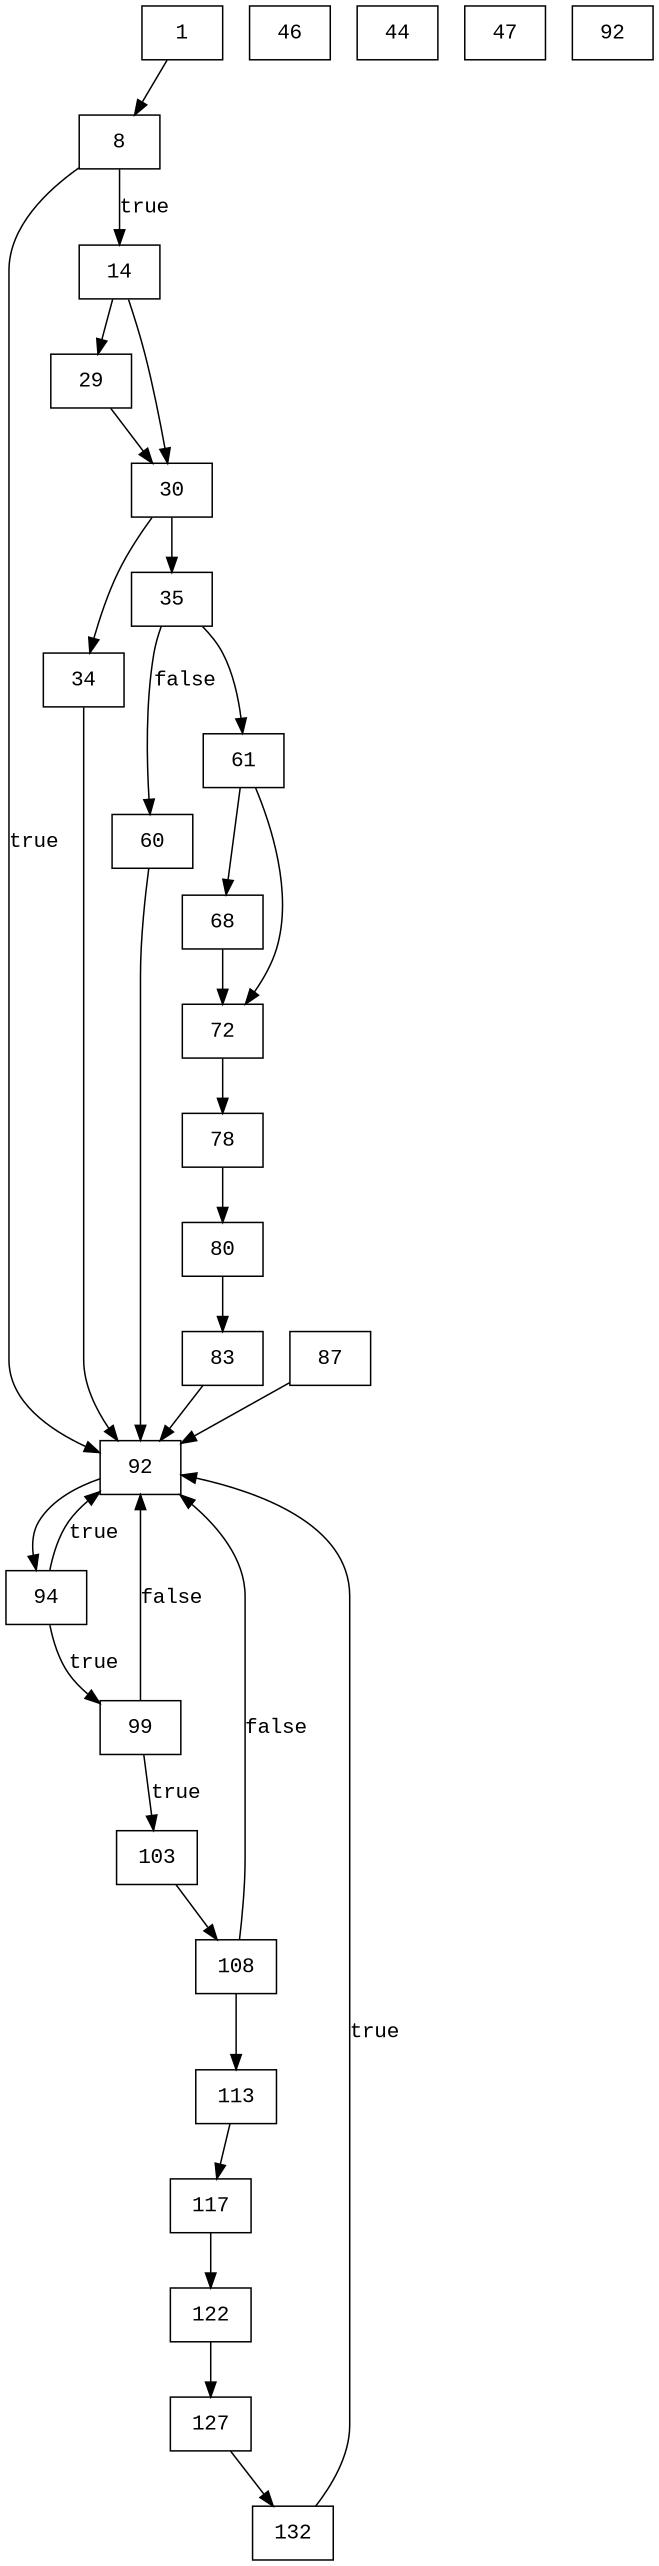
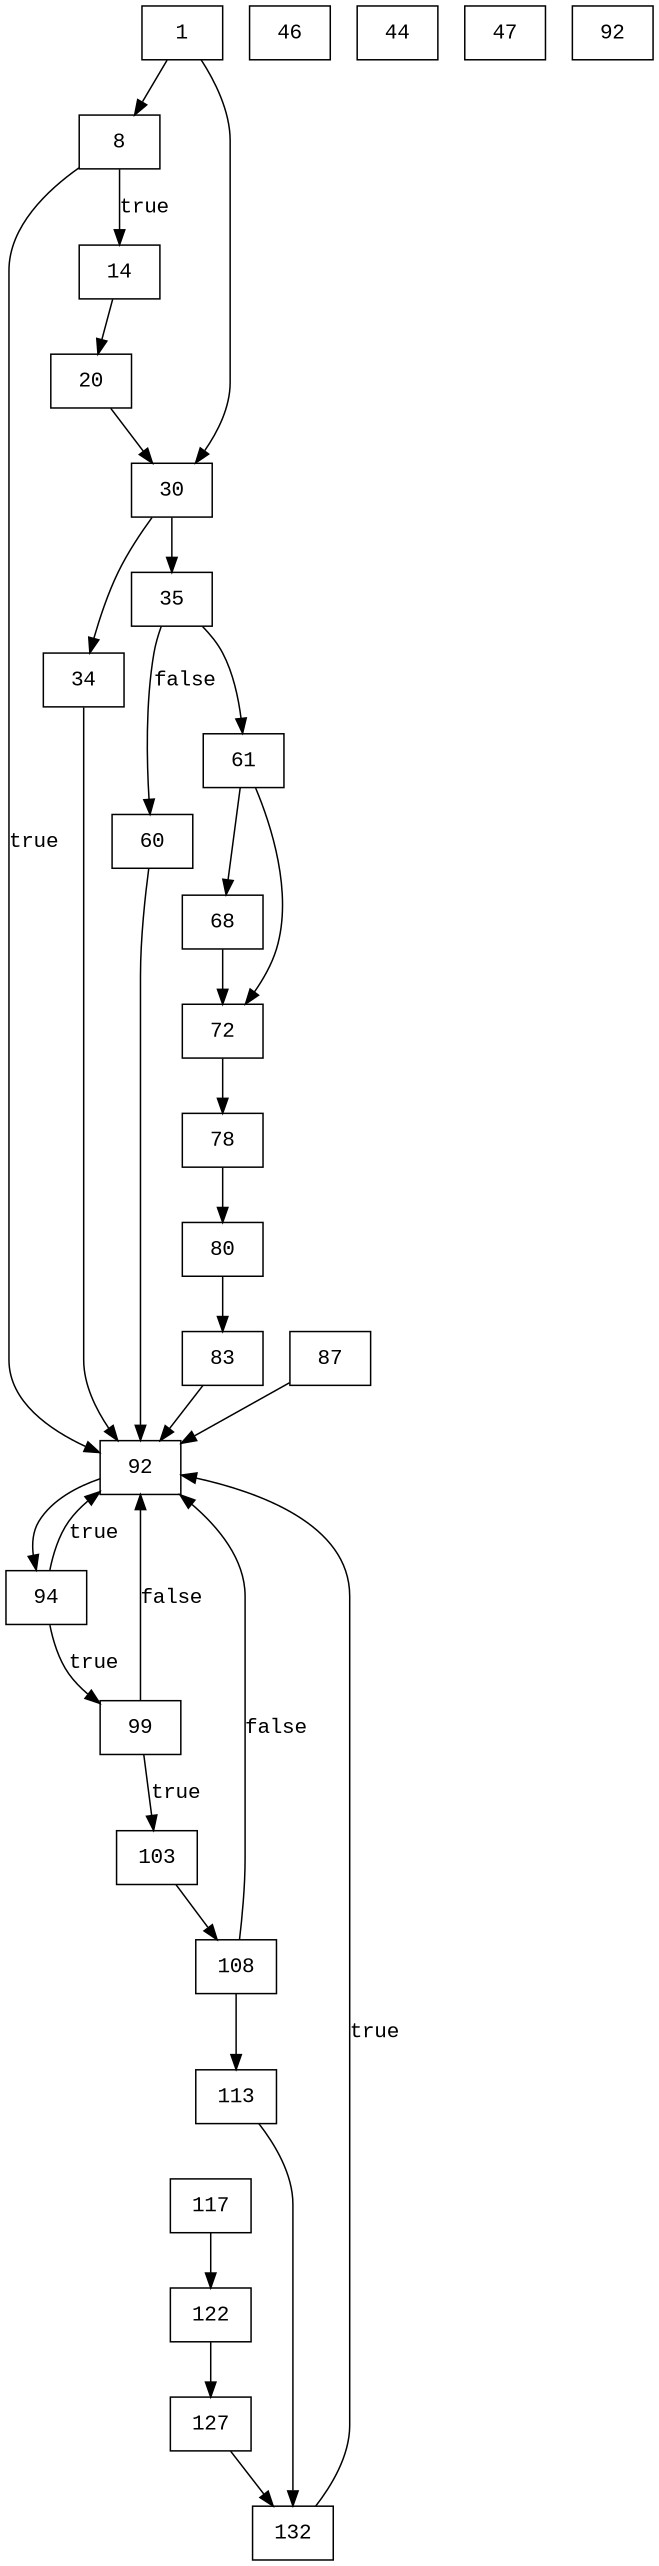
edge "14" -> "30": now "1" -> "30"
node "29": label "29" -> "20"
edge "113" -> "117": now "113" -> "132"
